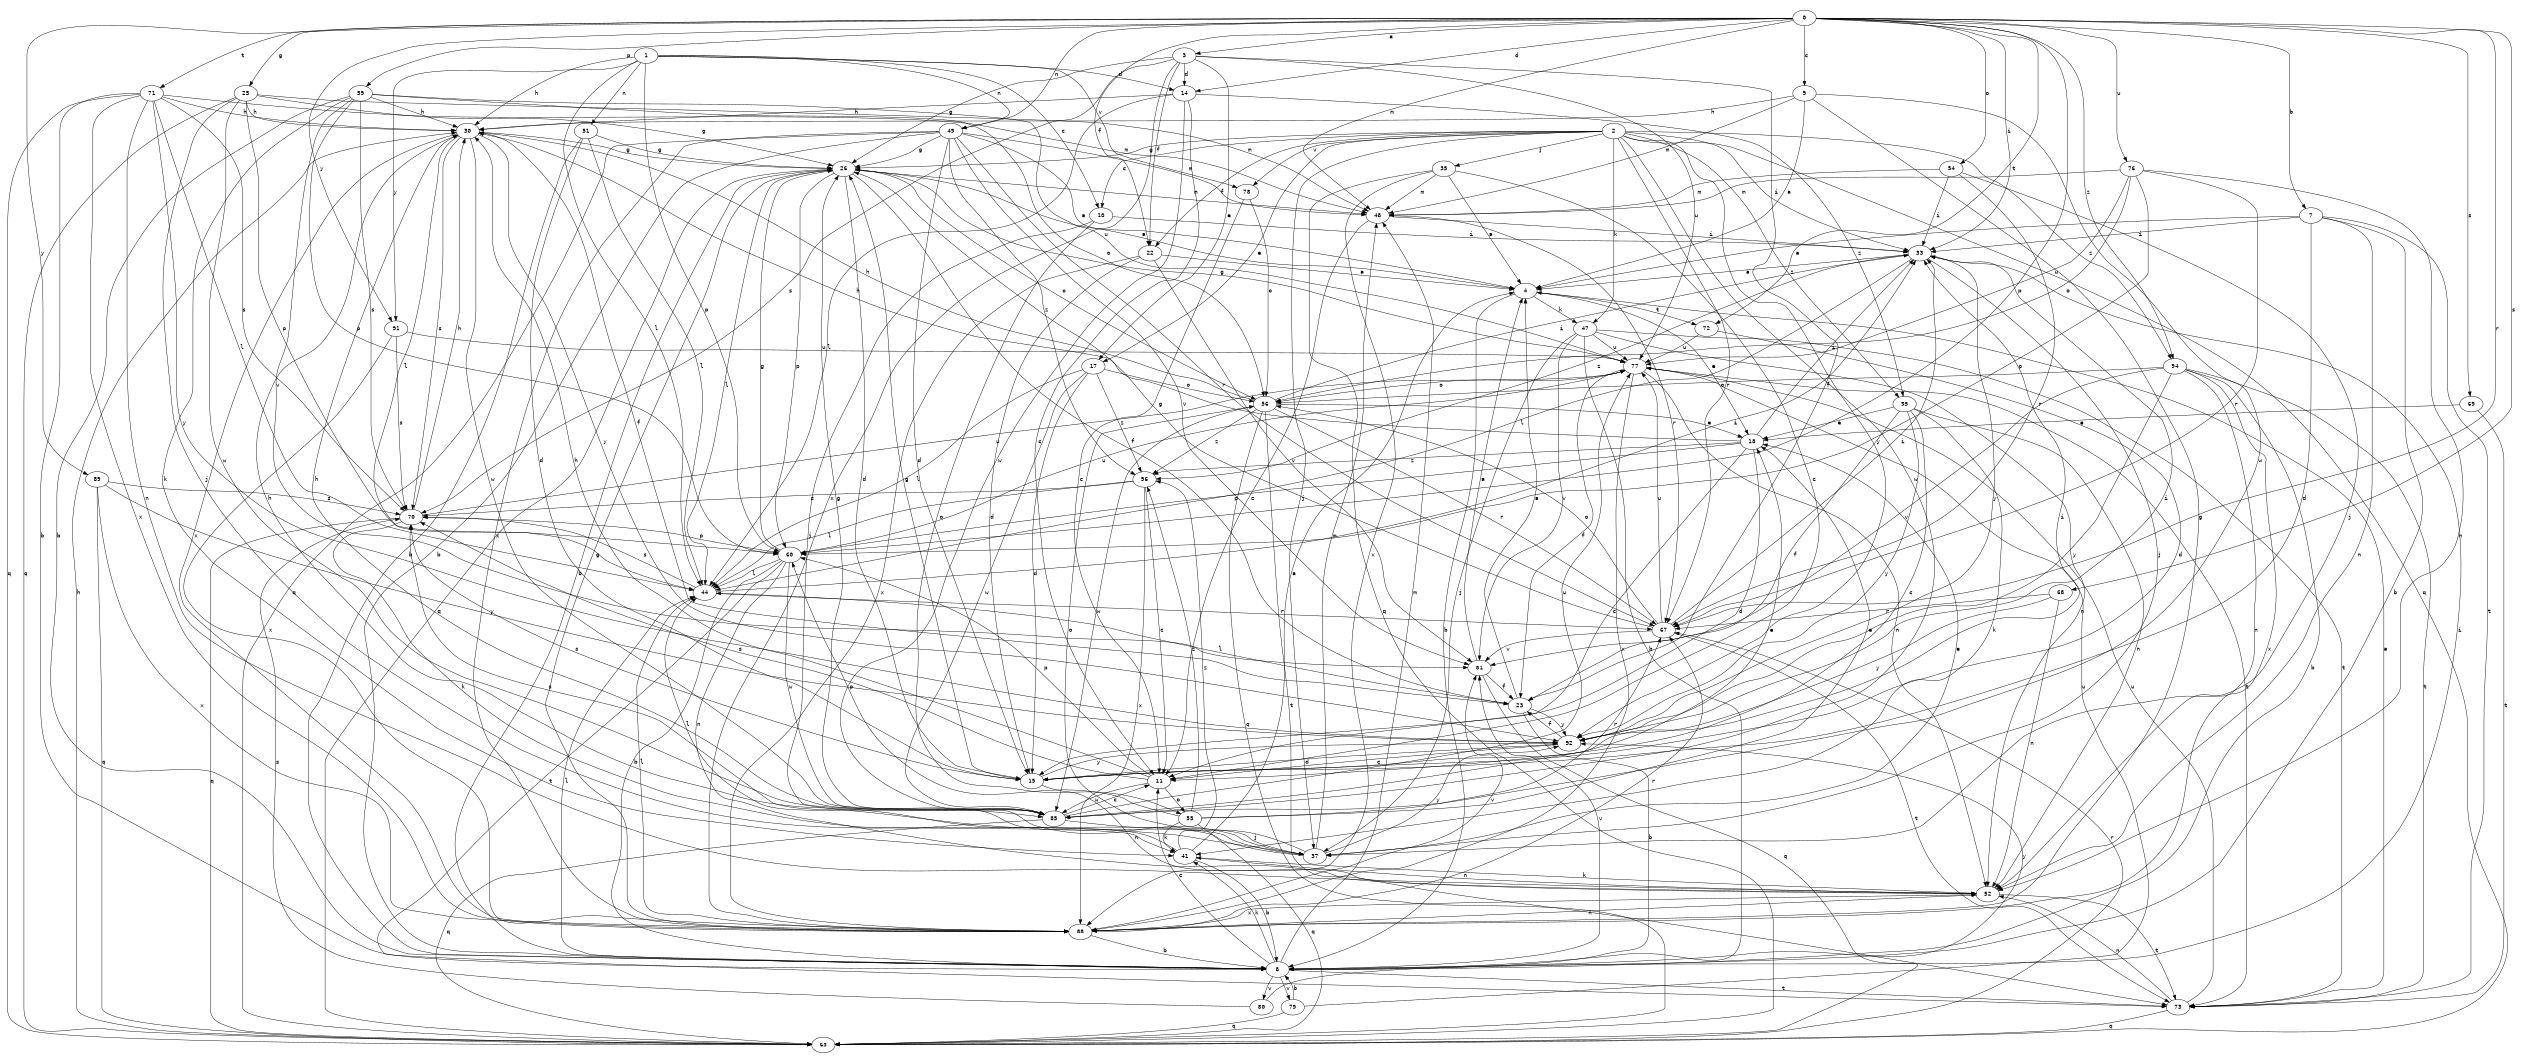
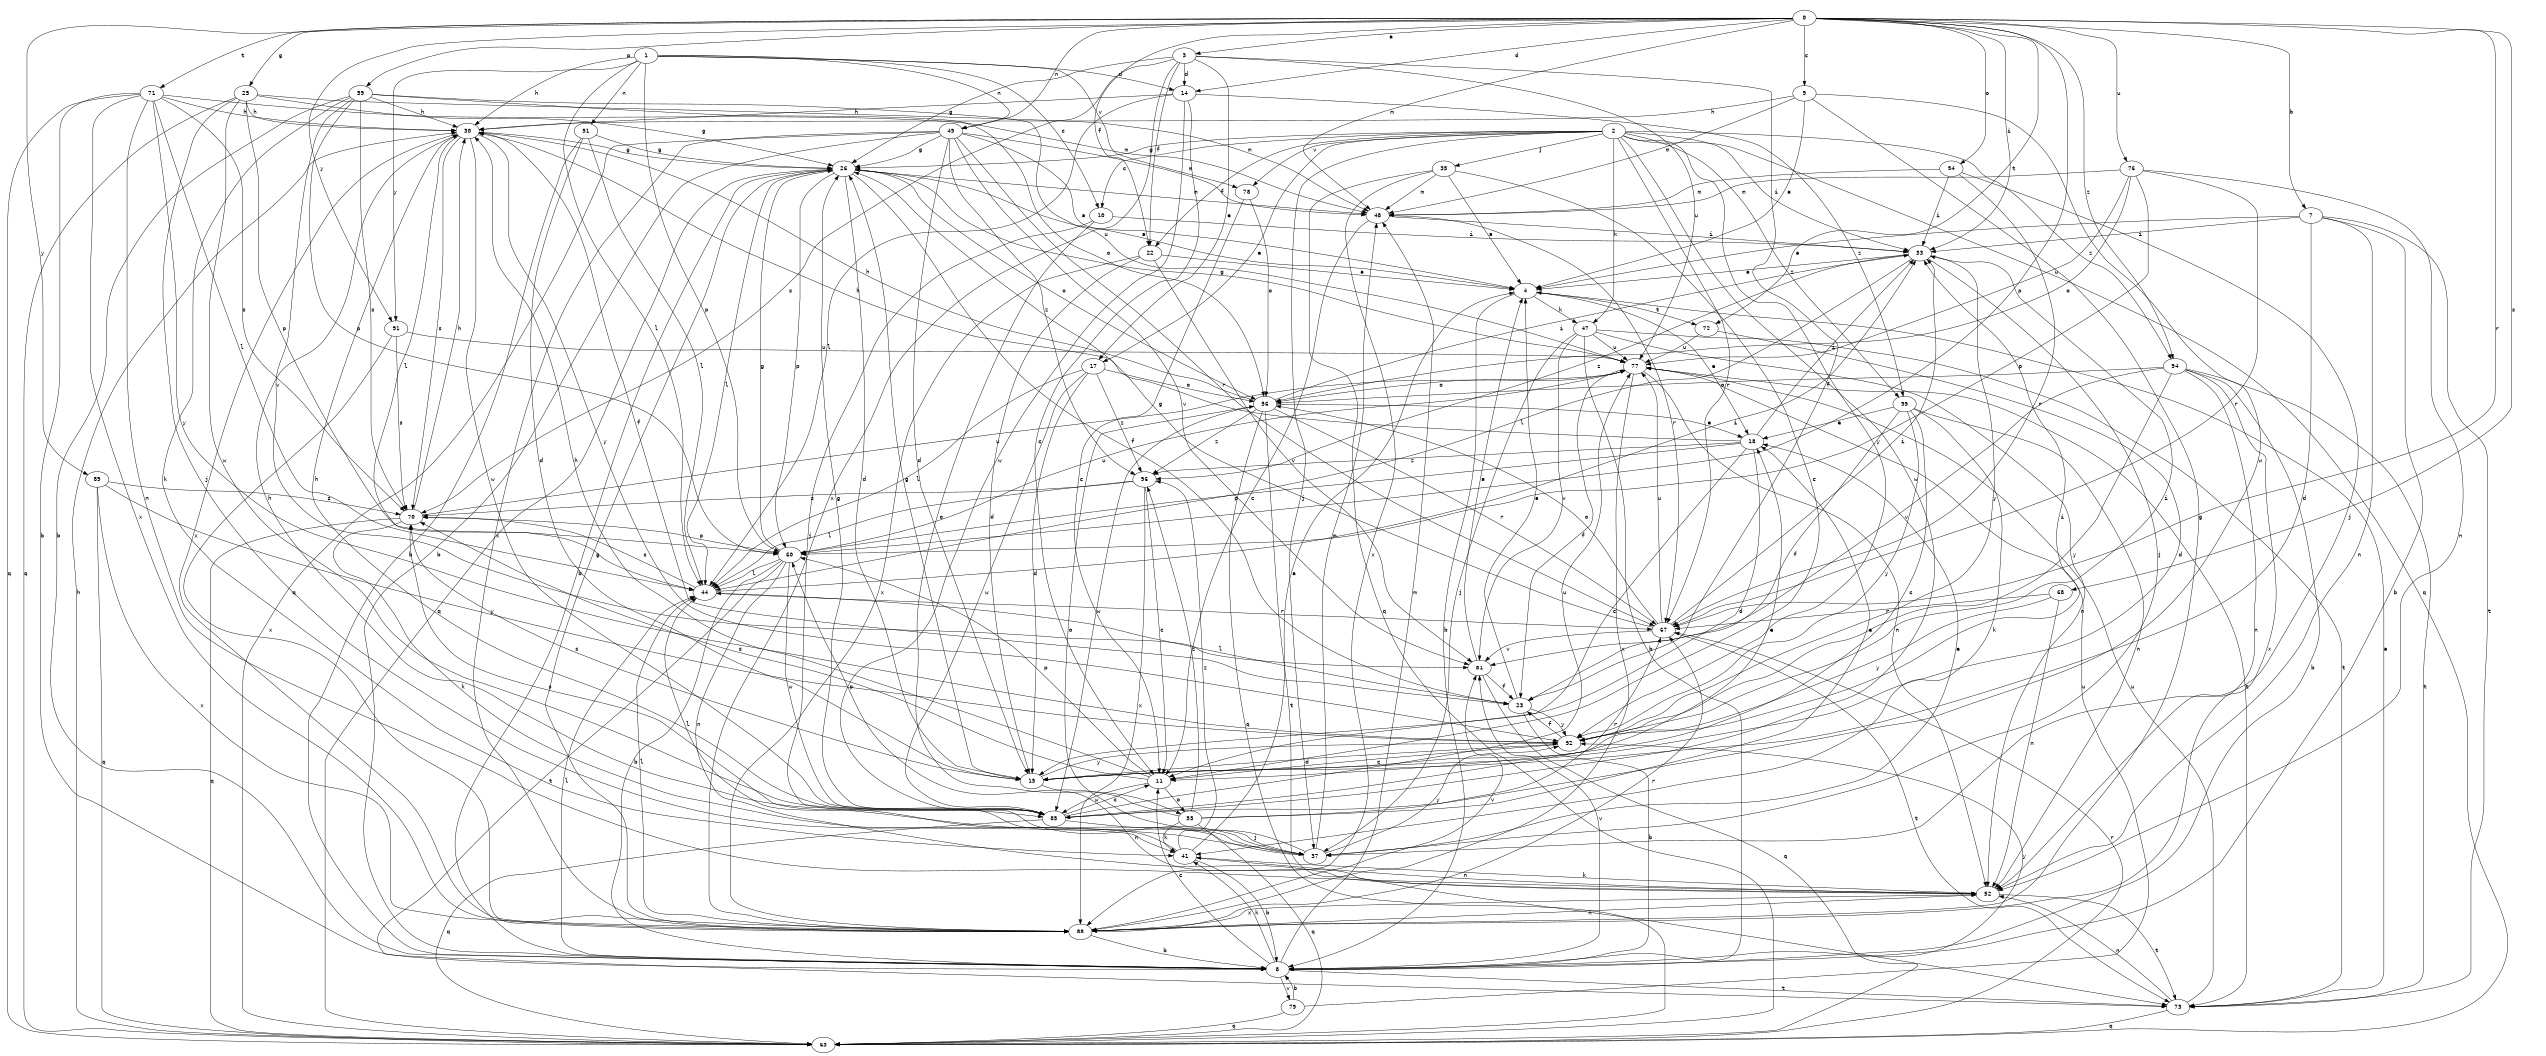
node "69": removed
node "80": removed
